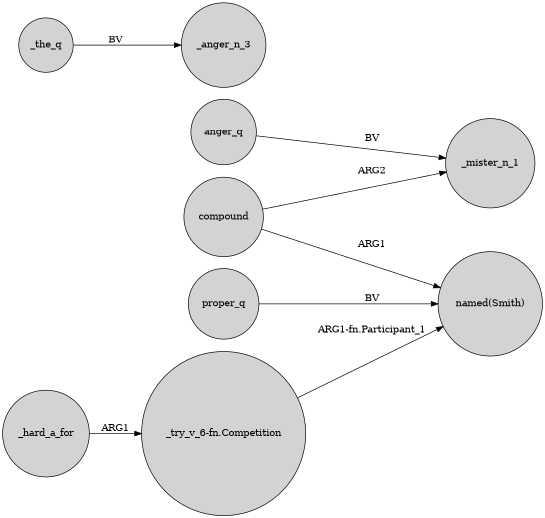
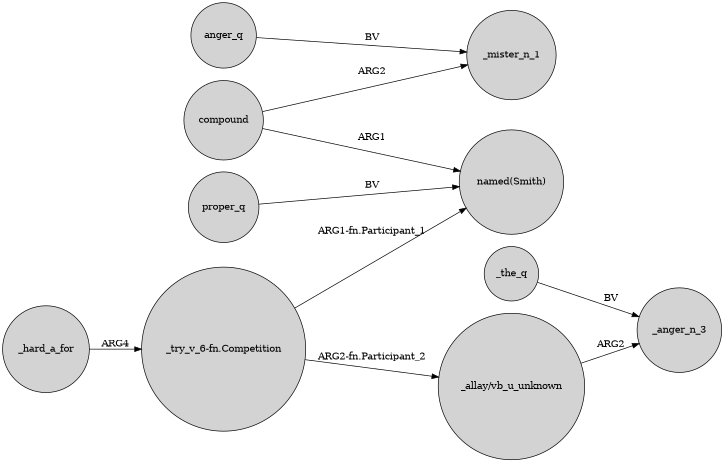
node "_allay/vb_u_unknown": added
edge "_hard_a_for" -> "_try_v_6-fn.Competition": label "ARG1" -> "ARG4"
